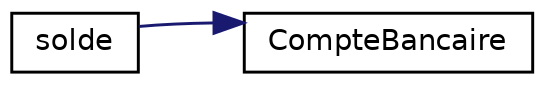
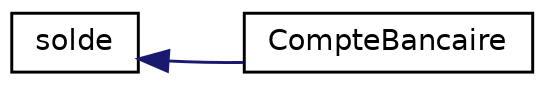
edge "solde" -> "CompteBancaire": reversed
